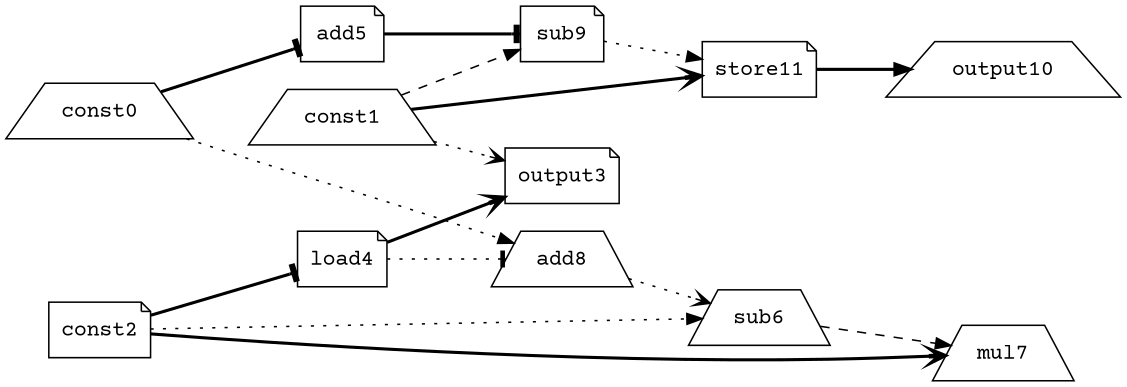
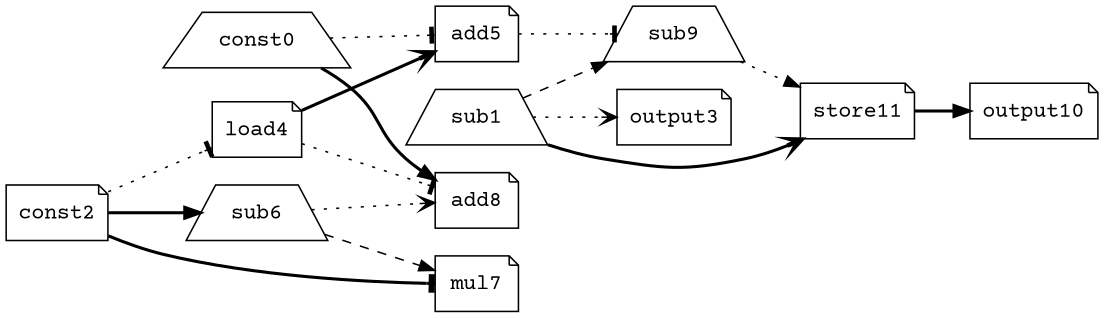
edge "add5" -> "sub9": style bold -> dotted
node "sub9": shape note -> trapezium
node "output10": shape trapezium -> note
edge "const0" -> "add5": style bold -> dotted
node "const1": label "const1" -> "sub1"
edge "const0" -> "add8": style dotted -> bold
edge "load4" -> "output3": now "load4" -> "add5"
node "add8": shape trapezium -> note
edge "add8" -> "sub6": reversed
edge "const2" -> "load4": style bold -> dotted
edge "const2" -> "sub6": style dotted -> bold
node "mul7": shape trapezium -> note
edge "const2" -> "mul7": arrowhead vee -> tee
